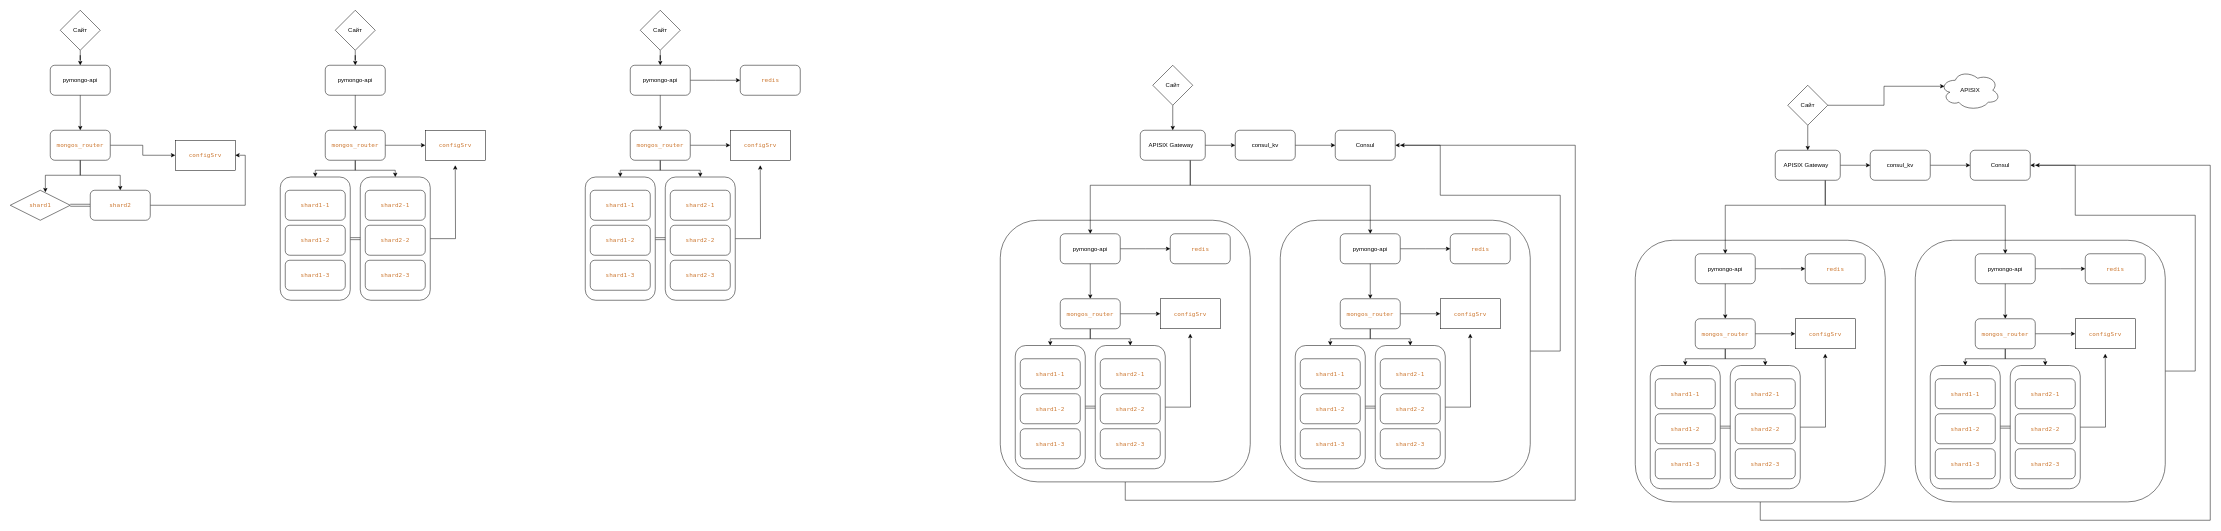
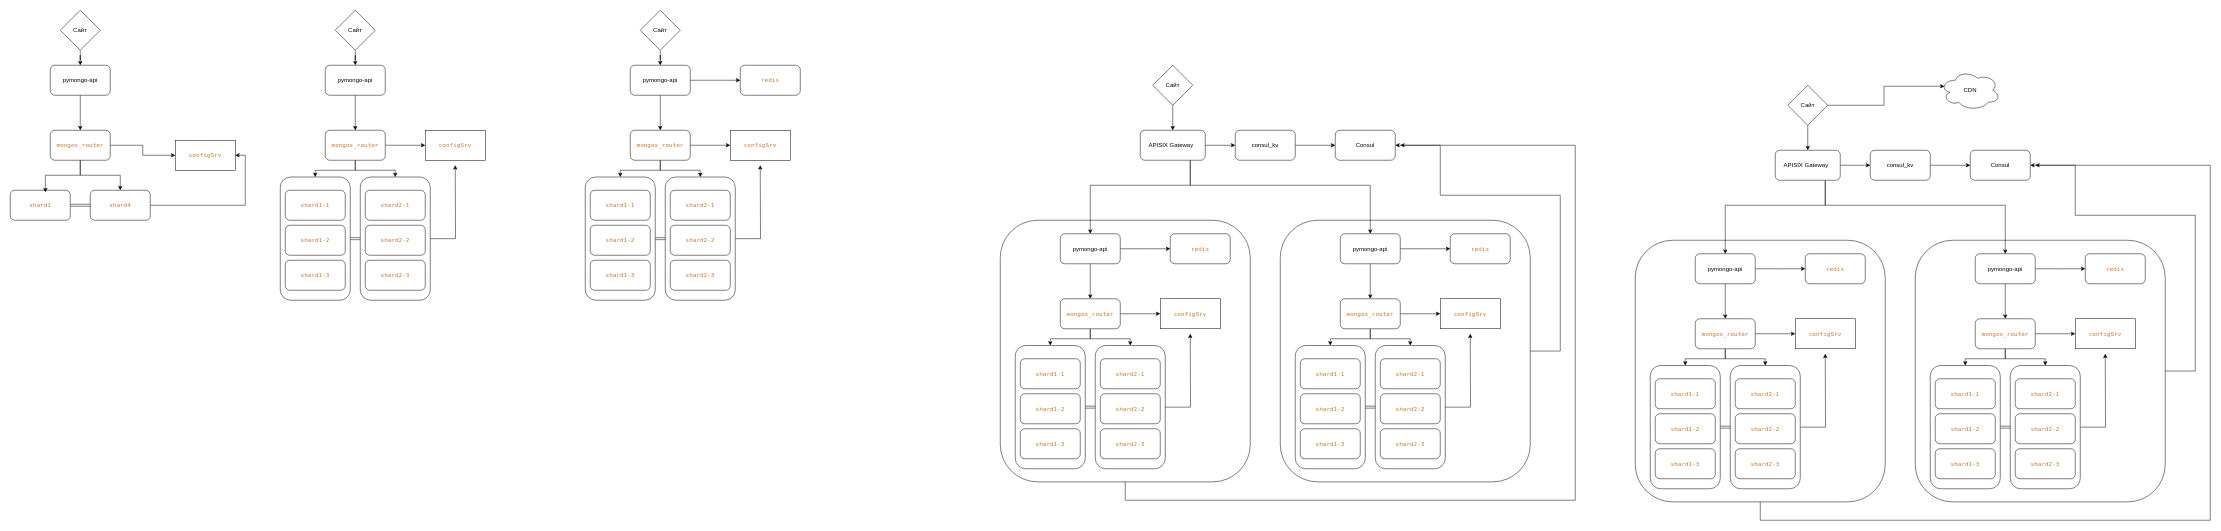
node "APISIX": label "APISIX" -> "CDN"
node "shard1": shape diamond -> rounded rectangle
node "shard2": label "shard2" -> "shard4"
